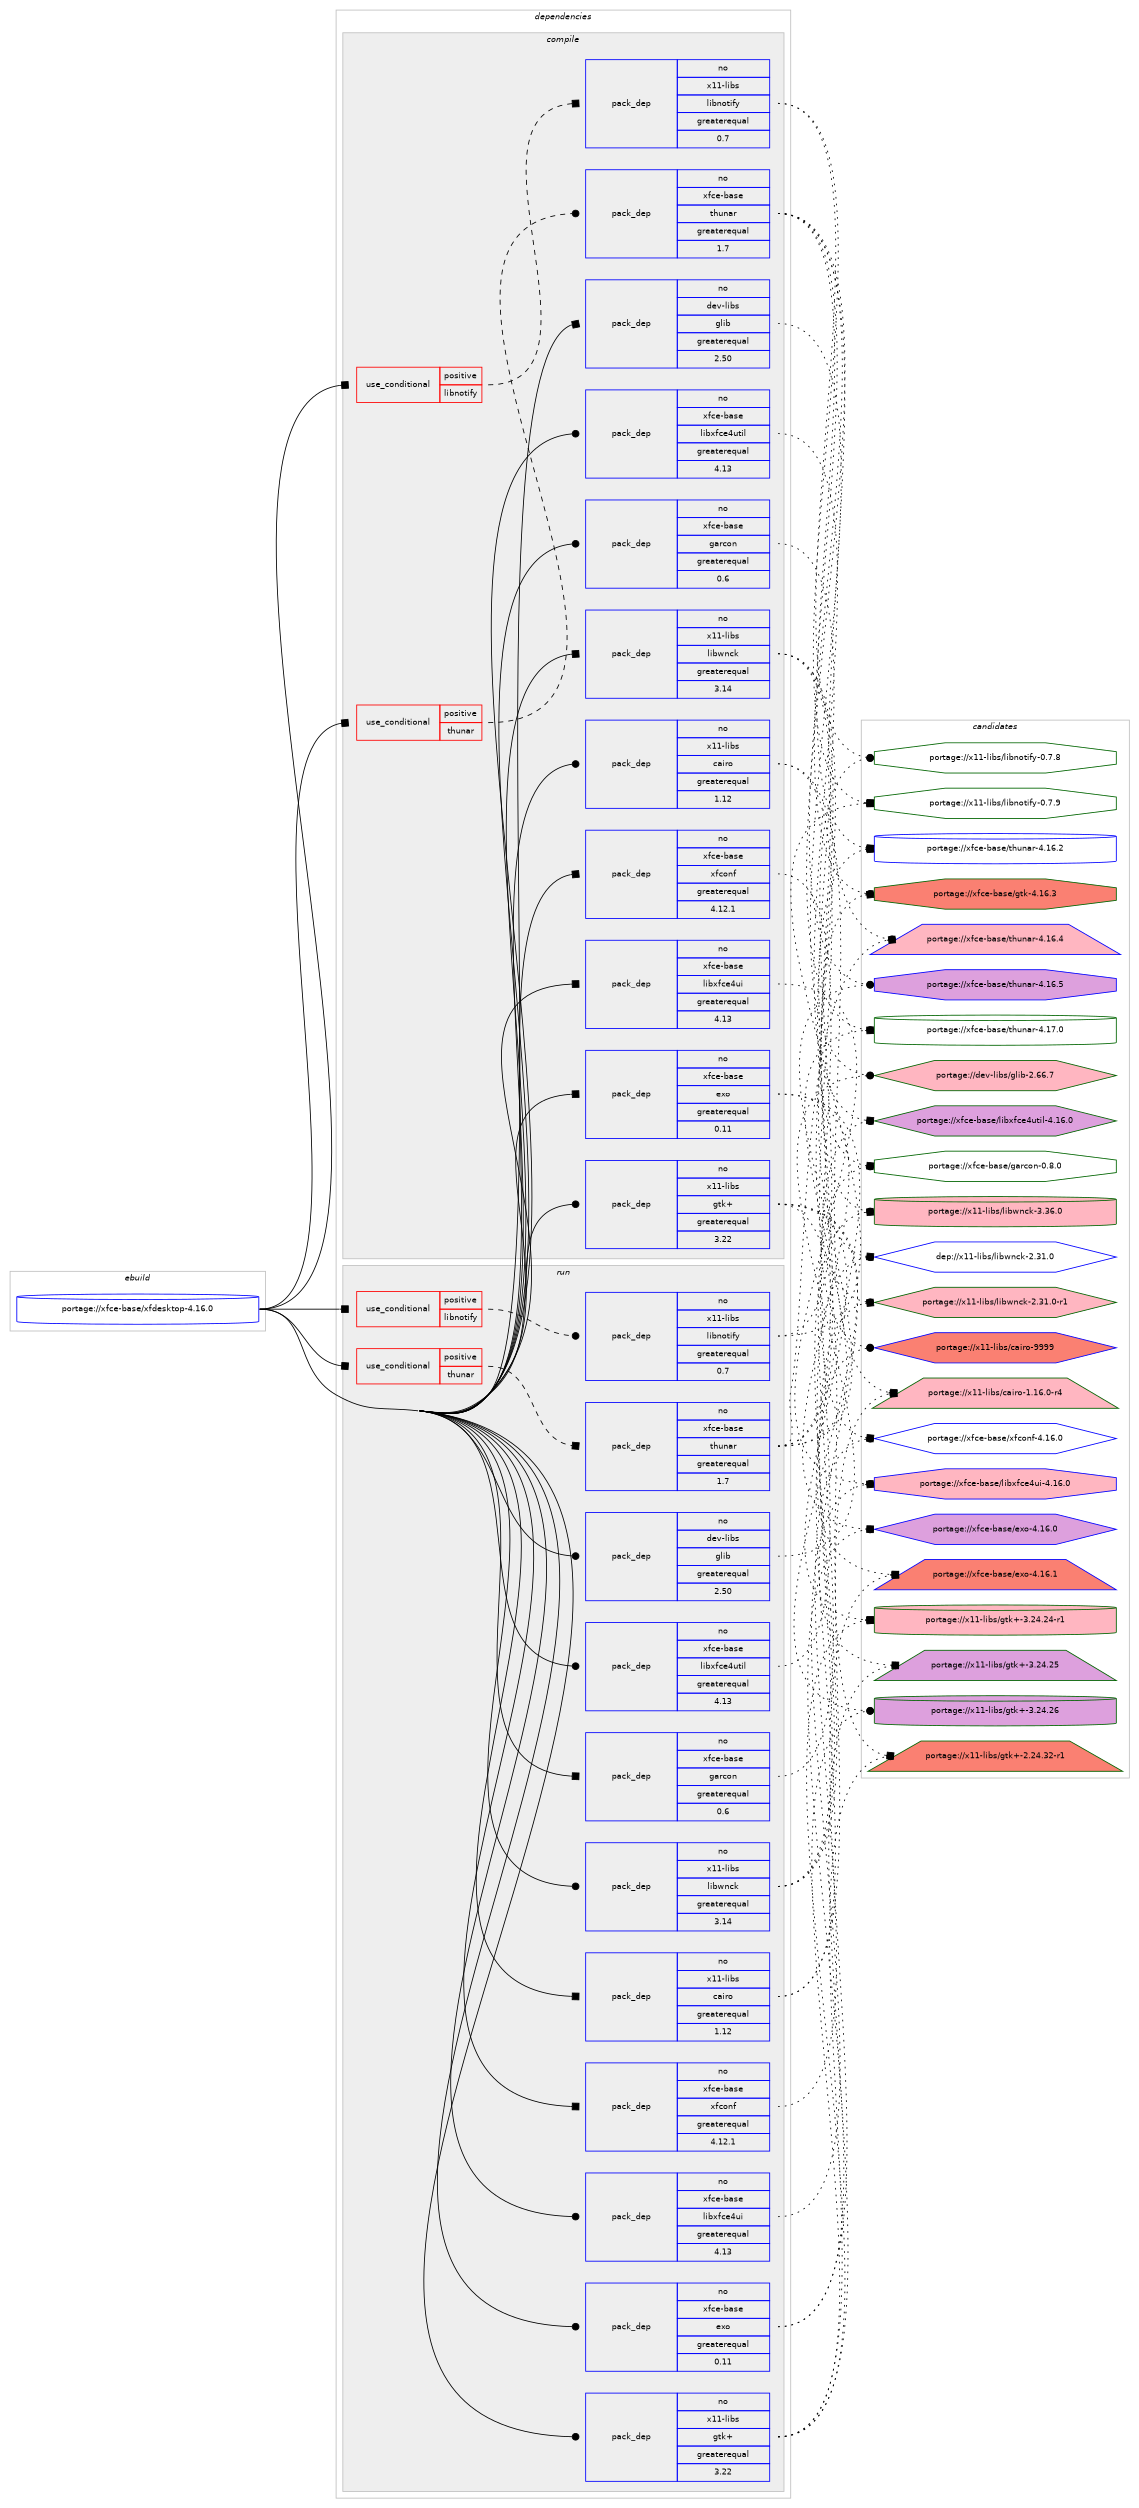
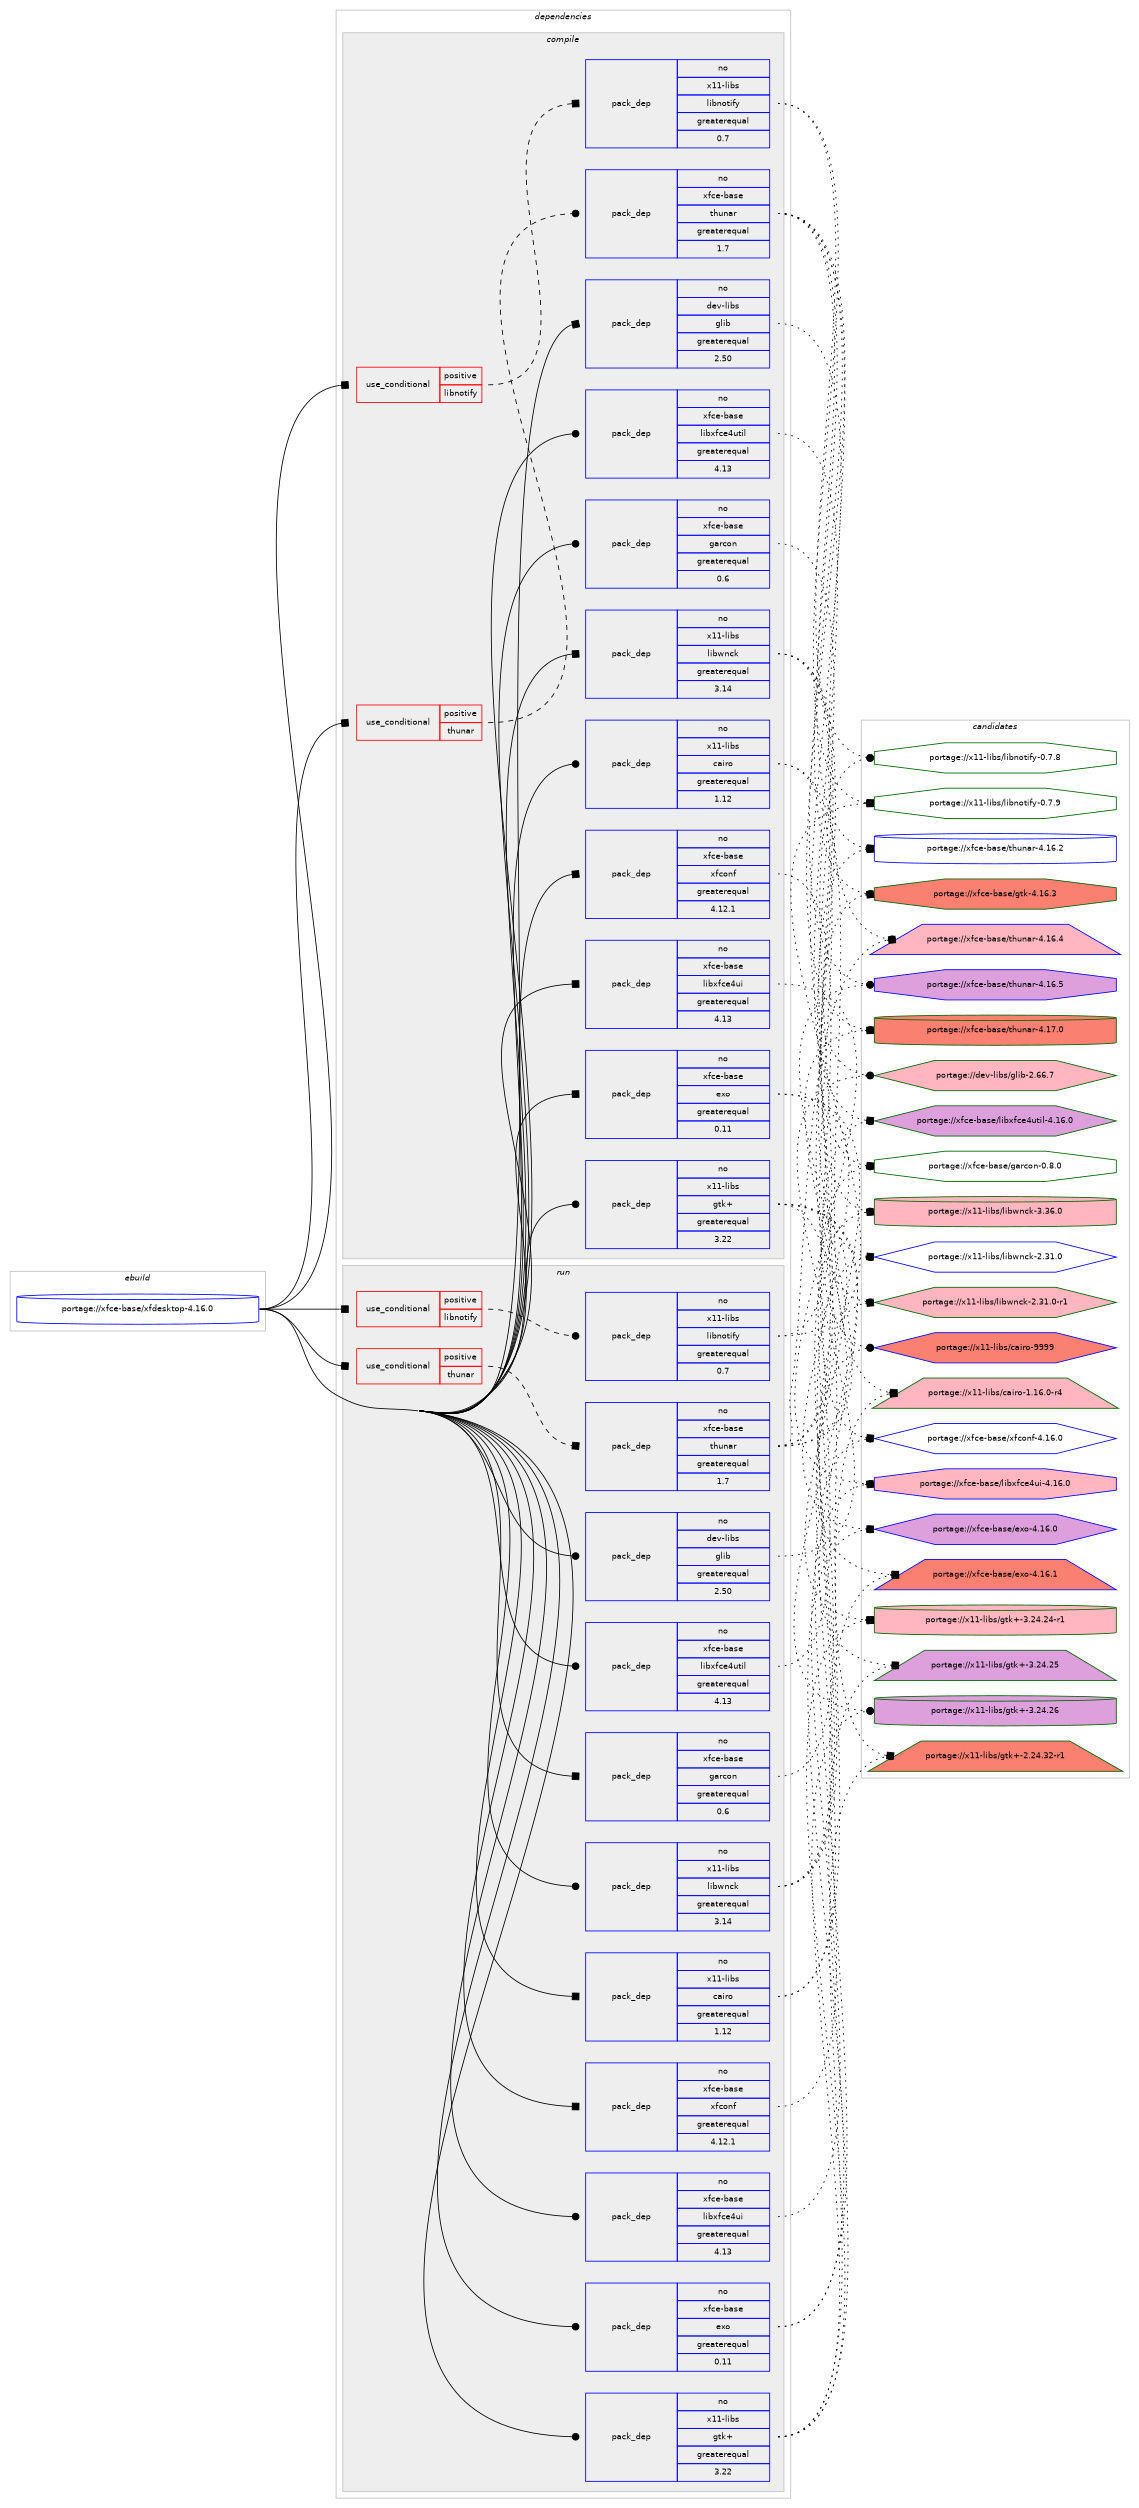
node "portage://xfce-base/thunar-4.17.0": fillcolor white -> salmon
node "dep://x11-libs/libwnck-2.31.0": label "dep://x11-libs/libwnck-2.31.0" -> "portage://x11-libs/libwnck-2.31.0"
